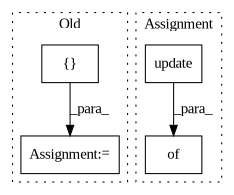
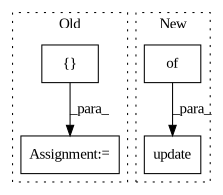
cluster "Assignment": label "Assignment" -> "New"
edge "update" -> "of": reversed
